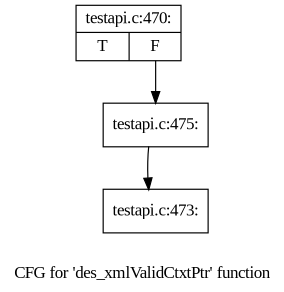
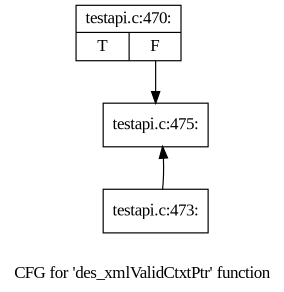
edge "testapi.c:475:" -> "testapi.c:473:": reversed
